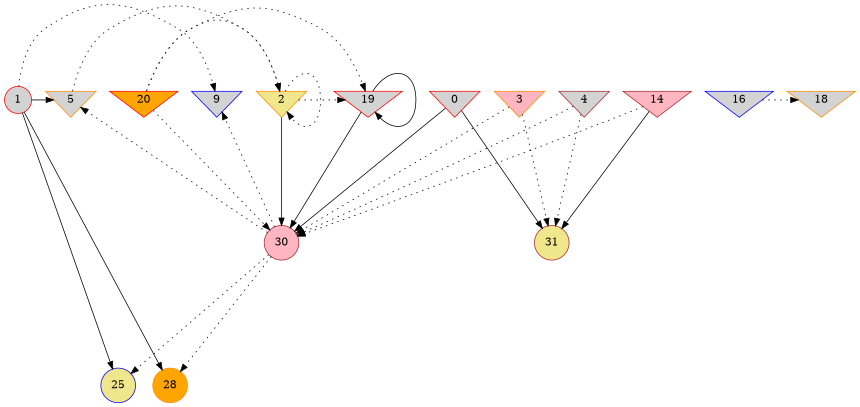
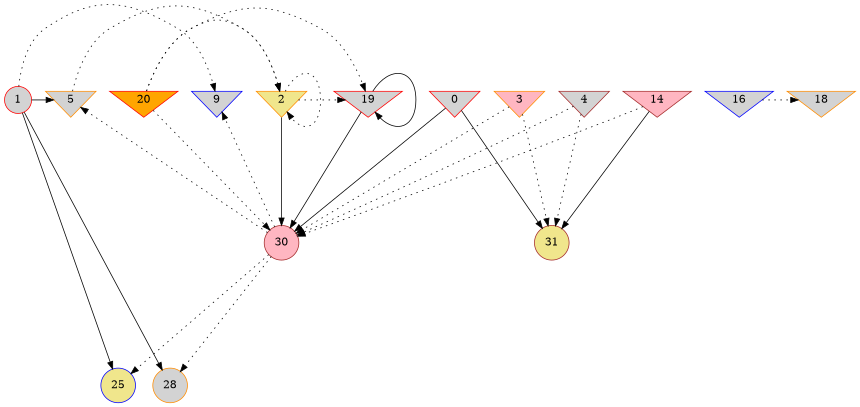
node "28": fillcolor orange -> lightgrey
